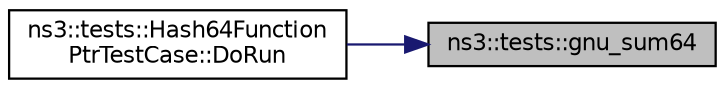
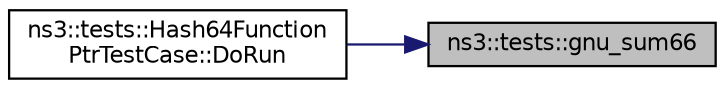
node "ns3::tests::gnu_sum64": label "ns3::tests::gnu_sum64" -> "ns3::tests::gnu_sum66"
